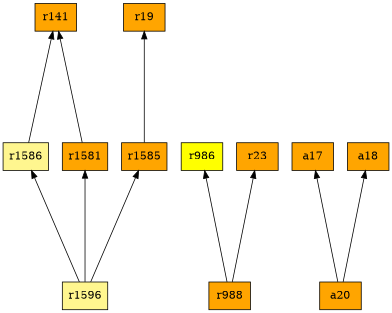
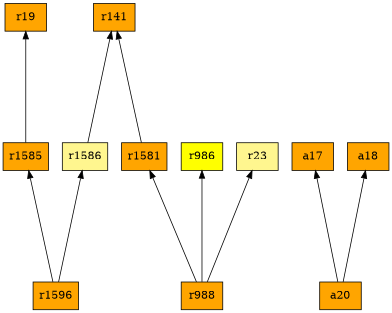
node "r23": fillcolor orange -> khaki1
edge "r1596" -> "r1581": now "r988" -> "r1581"
node "r1596": fillcolor khaki1 -> orange
